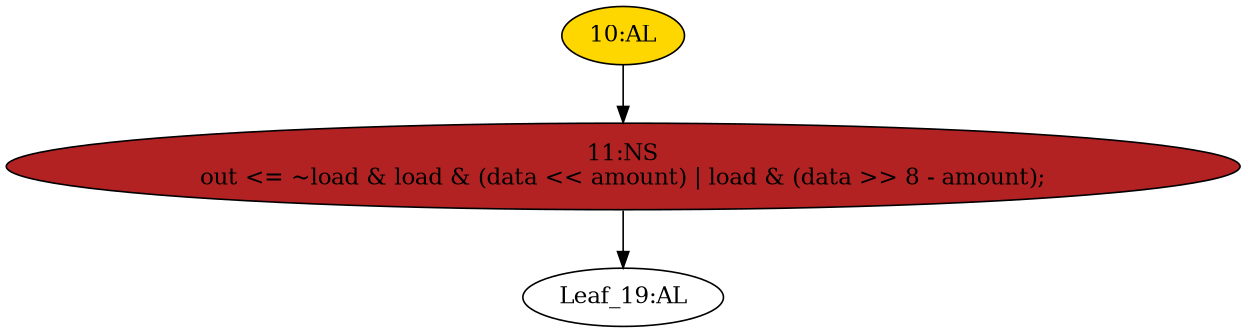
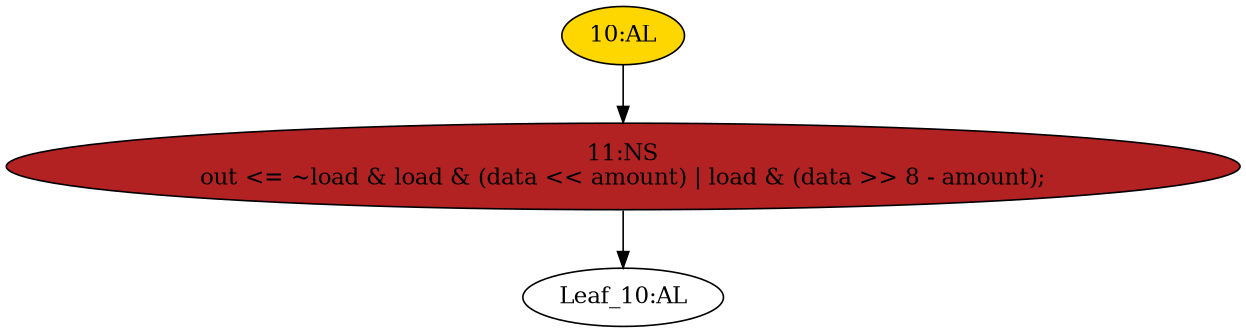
node "Leaf_19:AL": label "Leaf_19:AL" -> "Leaf_10:AL"
